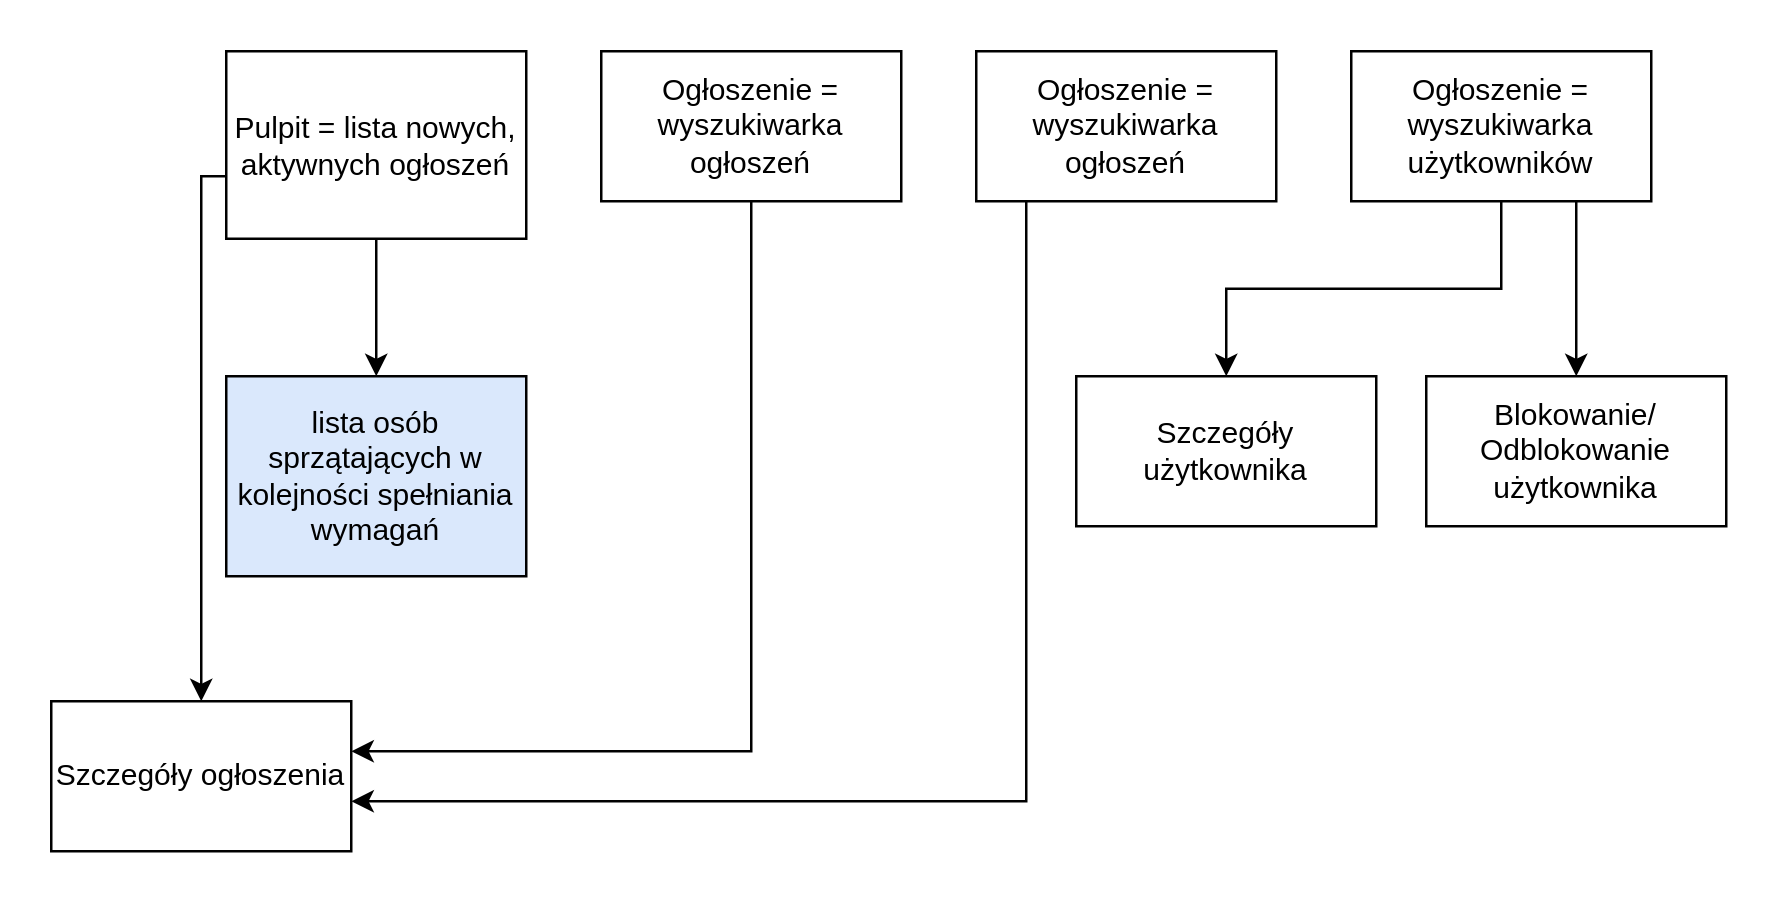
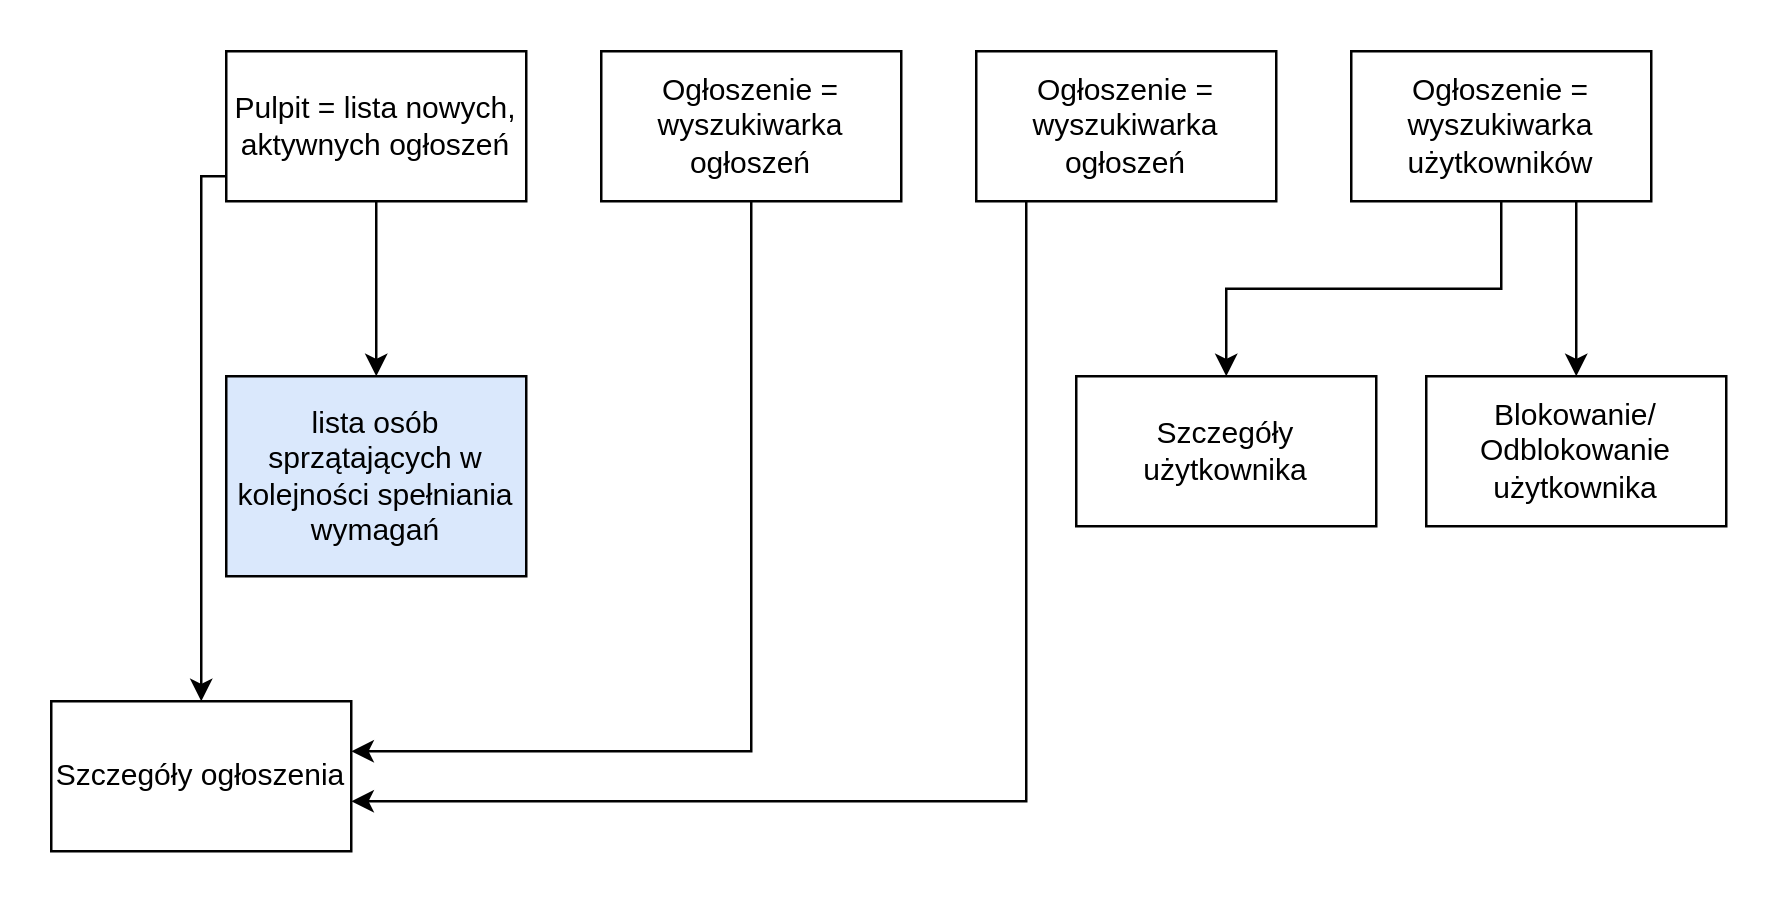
node "Pulpit = lista nowych, aktywnych ogłoszeń": size 300x188 -> 300x150
